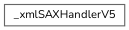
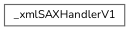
node "_xmlSAXHandlerV5": label "_xmlSAXHandlerV5" -> "_xmlSAXHandlerV1"
